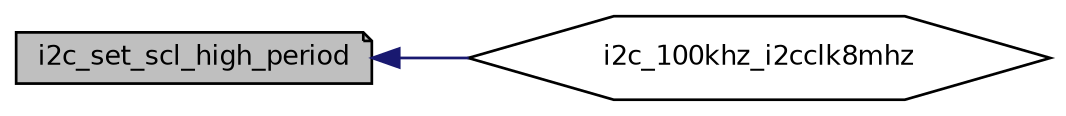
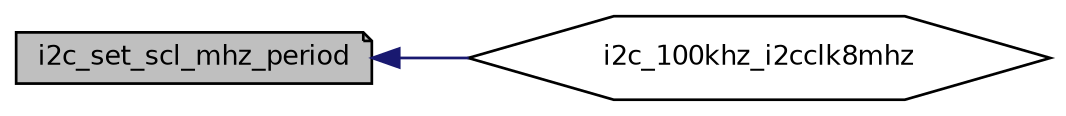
node "i2c_set_scl_high_period": label "i2c_set_scl_high_period" -> "i2c_set_scl_mhz_period"
